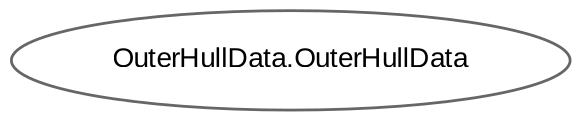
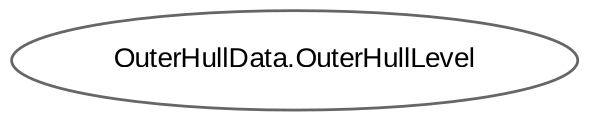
node "OuterHullData.OuterHullData": label "OuterHullData.OuterHullData" -> "OuterHullData.OuterHullLevel"
